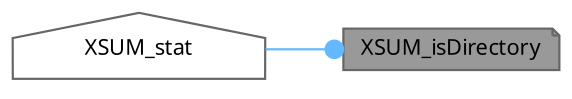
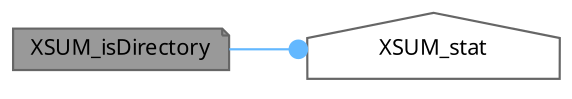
edge "XSUM_stat" -> "XSUM_isDirectory": reversed
